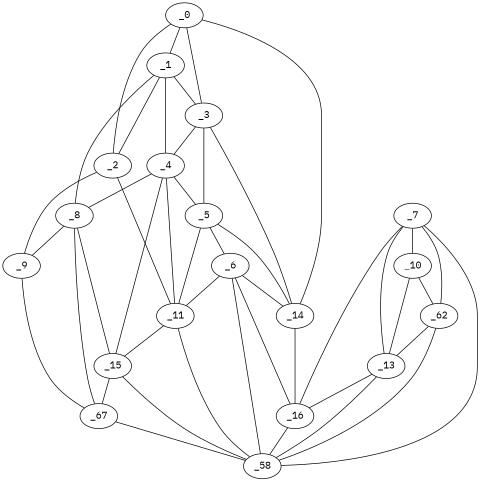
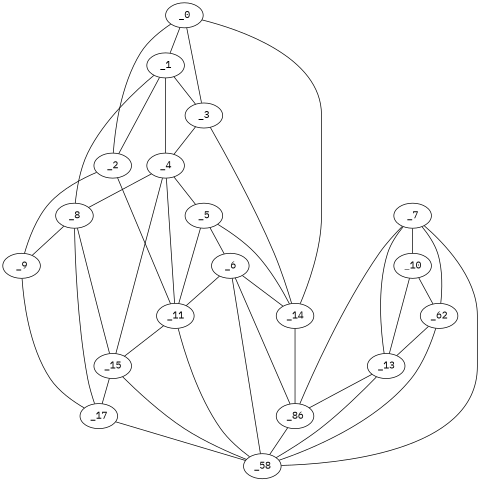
edge "_3" -- "_5": removed
node "_67": label "_67" -> "_17"
node "_16": label "_16" -> "_86"
